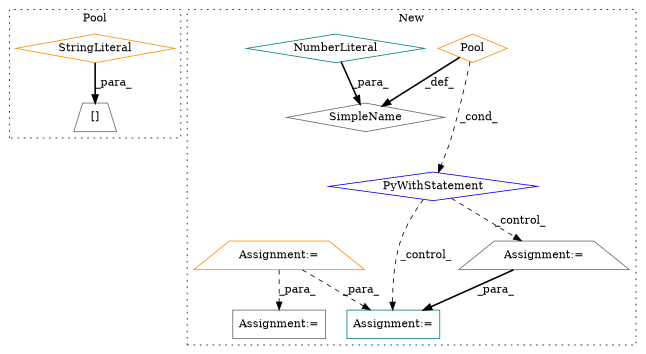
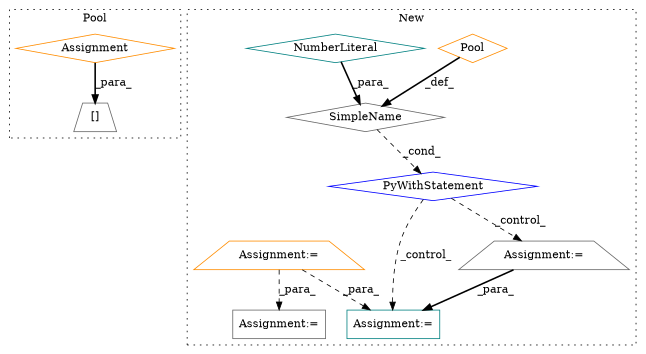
node "StringLiteral": label "StringLiteral" -> "Assignment"
edge "Pool" -> "PyWithStatement": now "SimpleName" -> "PyWithStatement"
